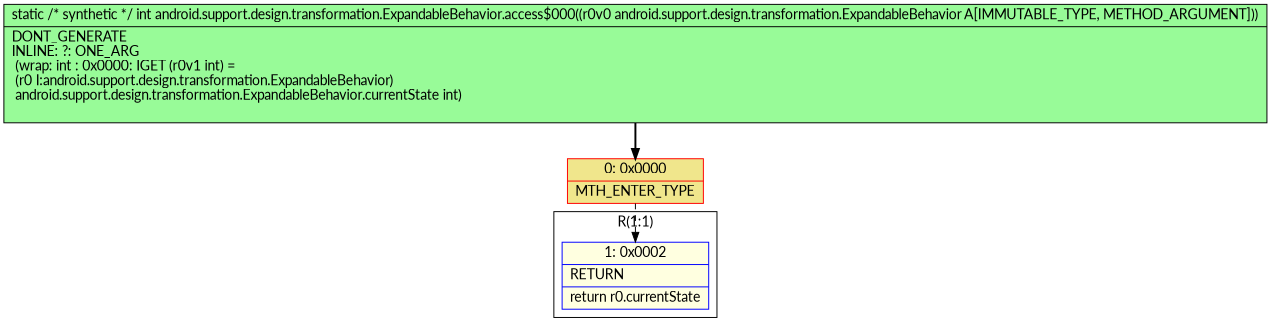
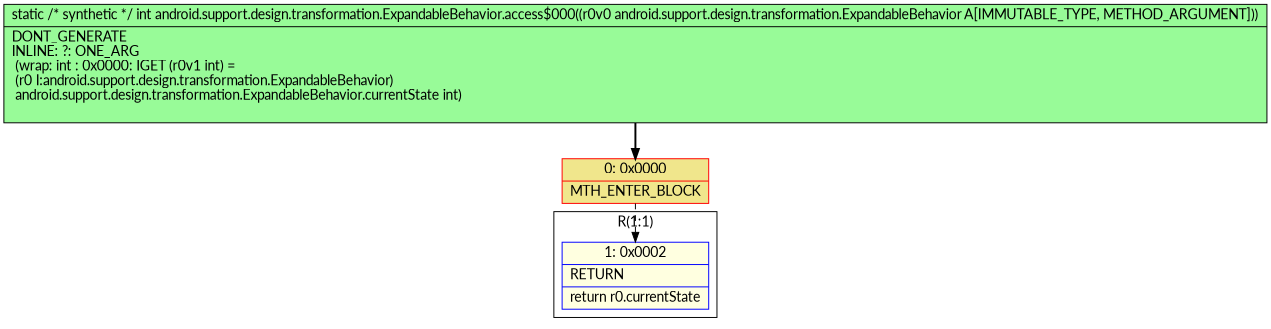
node "0: 0x0000": text "MTH_ENTER_TYPE" -> "MTH_ENTER_BLOCK"
